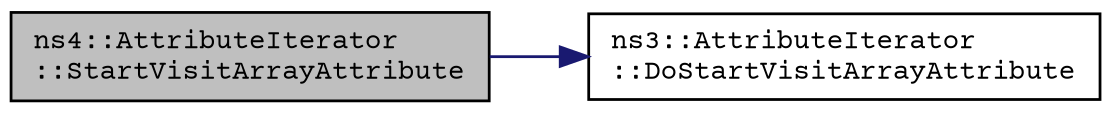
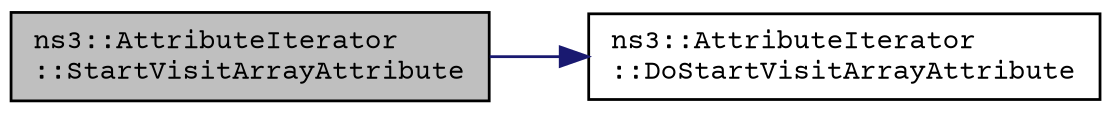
node "ns4::AttributeIterator ::StartVisitArrayAttribute": label "ns4::AttributeIterator ::StartVisitArrayAttribute" -> "ns3::AttributeIterator ::StartVisitArrayAttribute"
